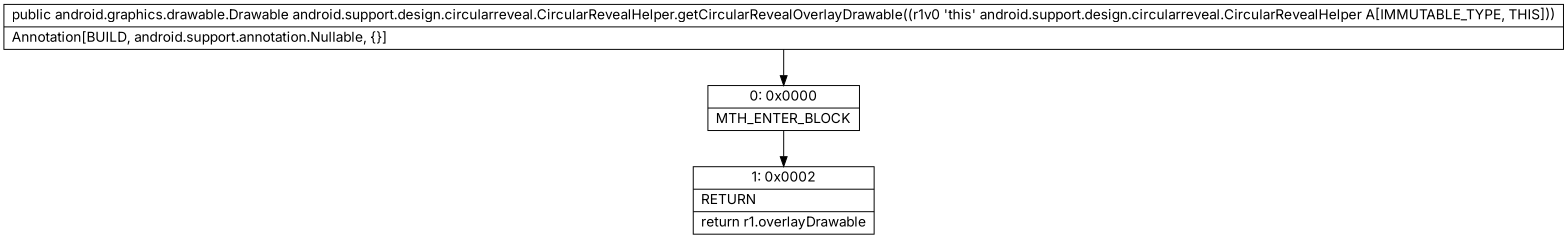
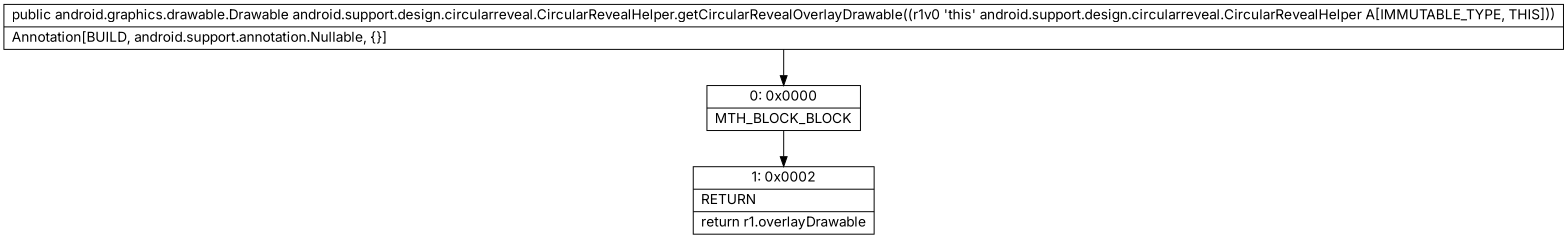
node "0: 0x0000": text "MTH_ENTER_BLOCK" -> "MTH_BLOCK_BLOCK"
